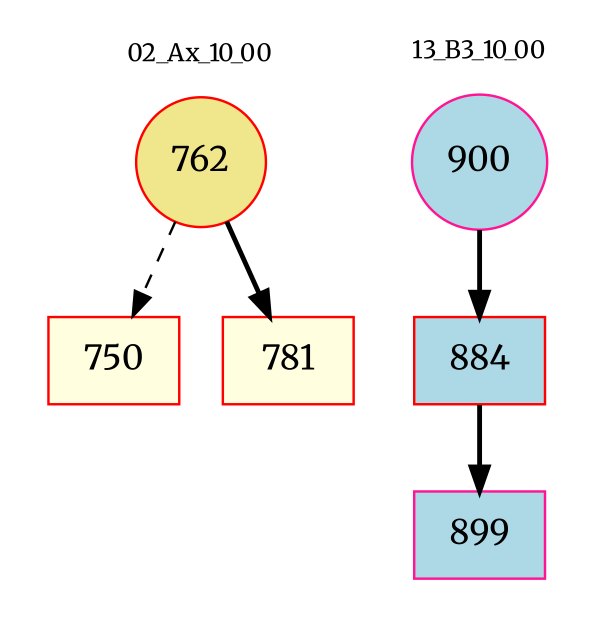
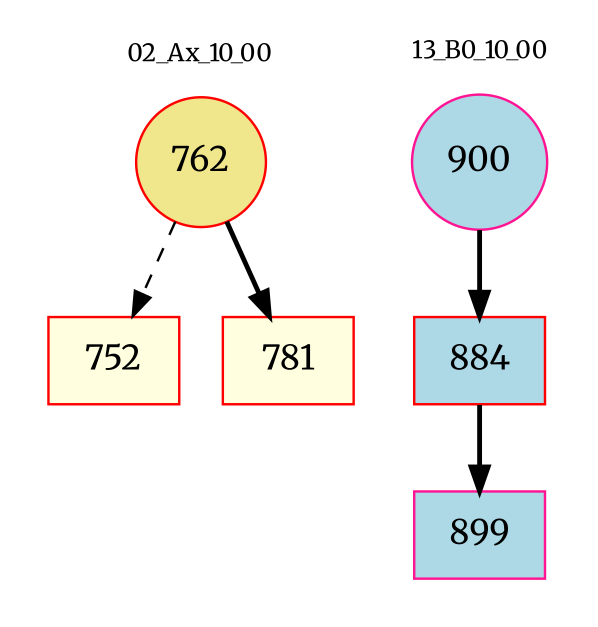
cluster "13_B3_10_00": label "13_B3_10_00" -> "13_B0_10_00"
node "750": label "750" -> "752"
